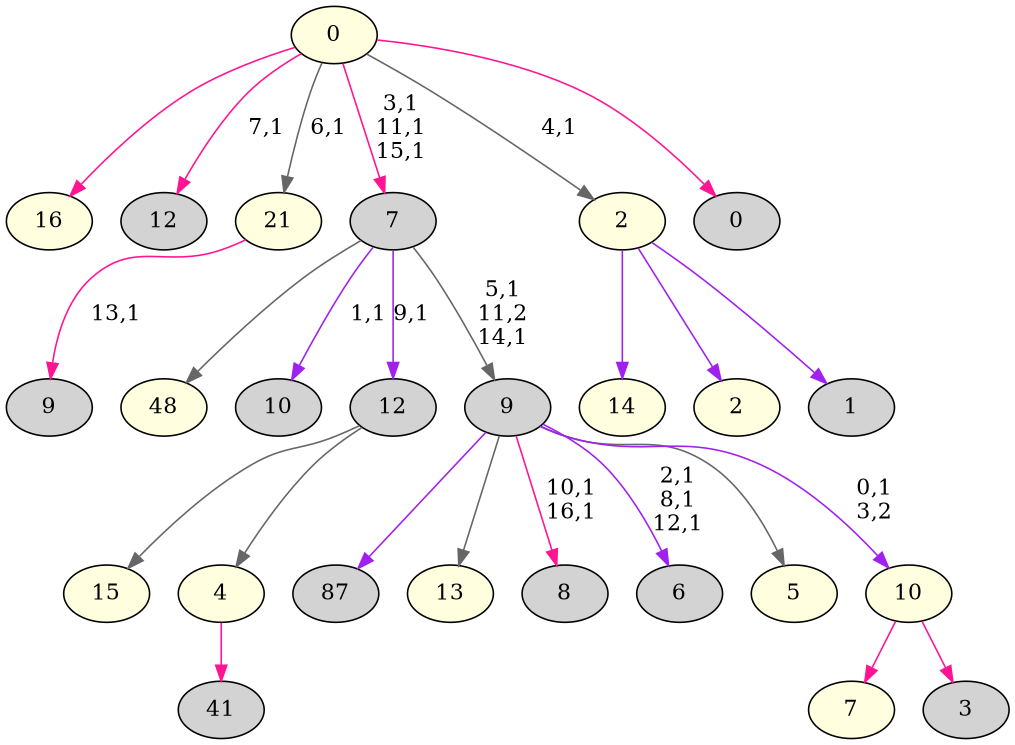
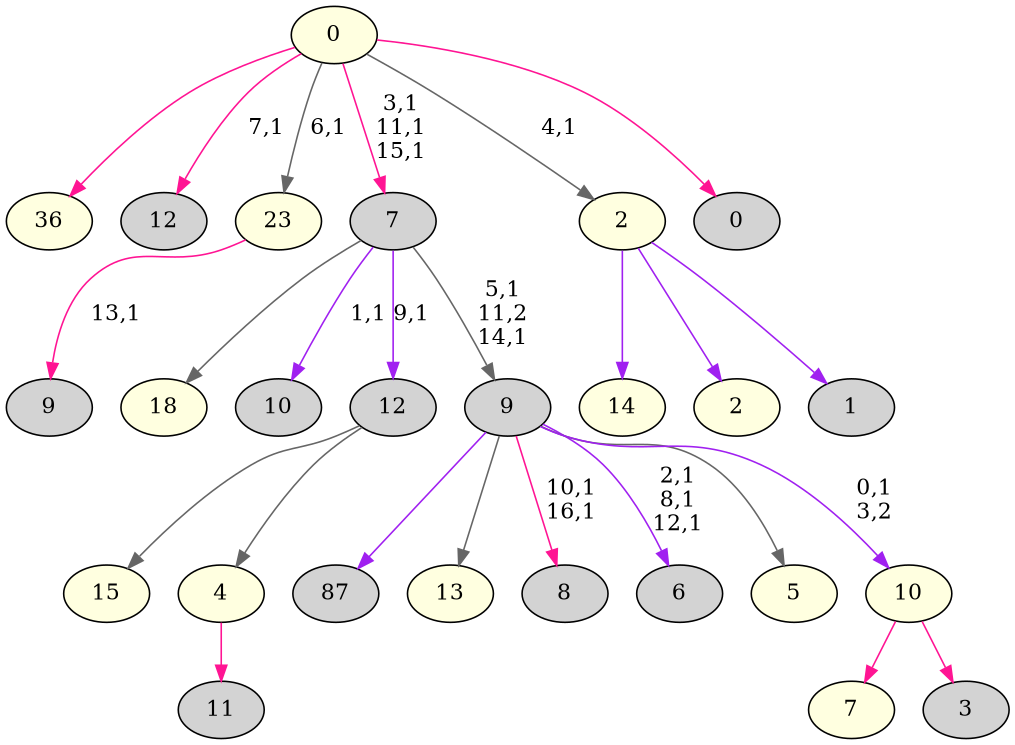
node "16": label "16" -> "36"
node "21": label "21" -> "23"
node "48": label "48" -> "18"
node "41": label "41" -> "11"
